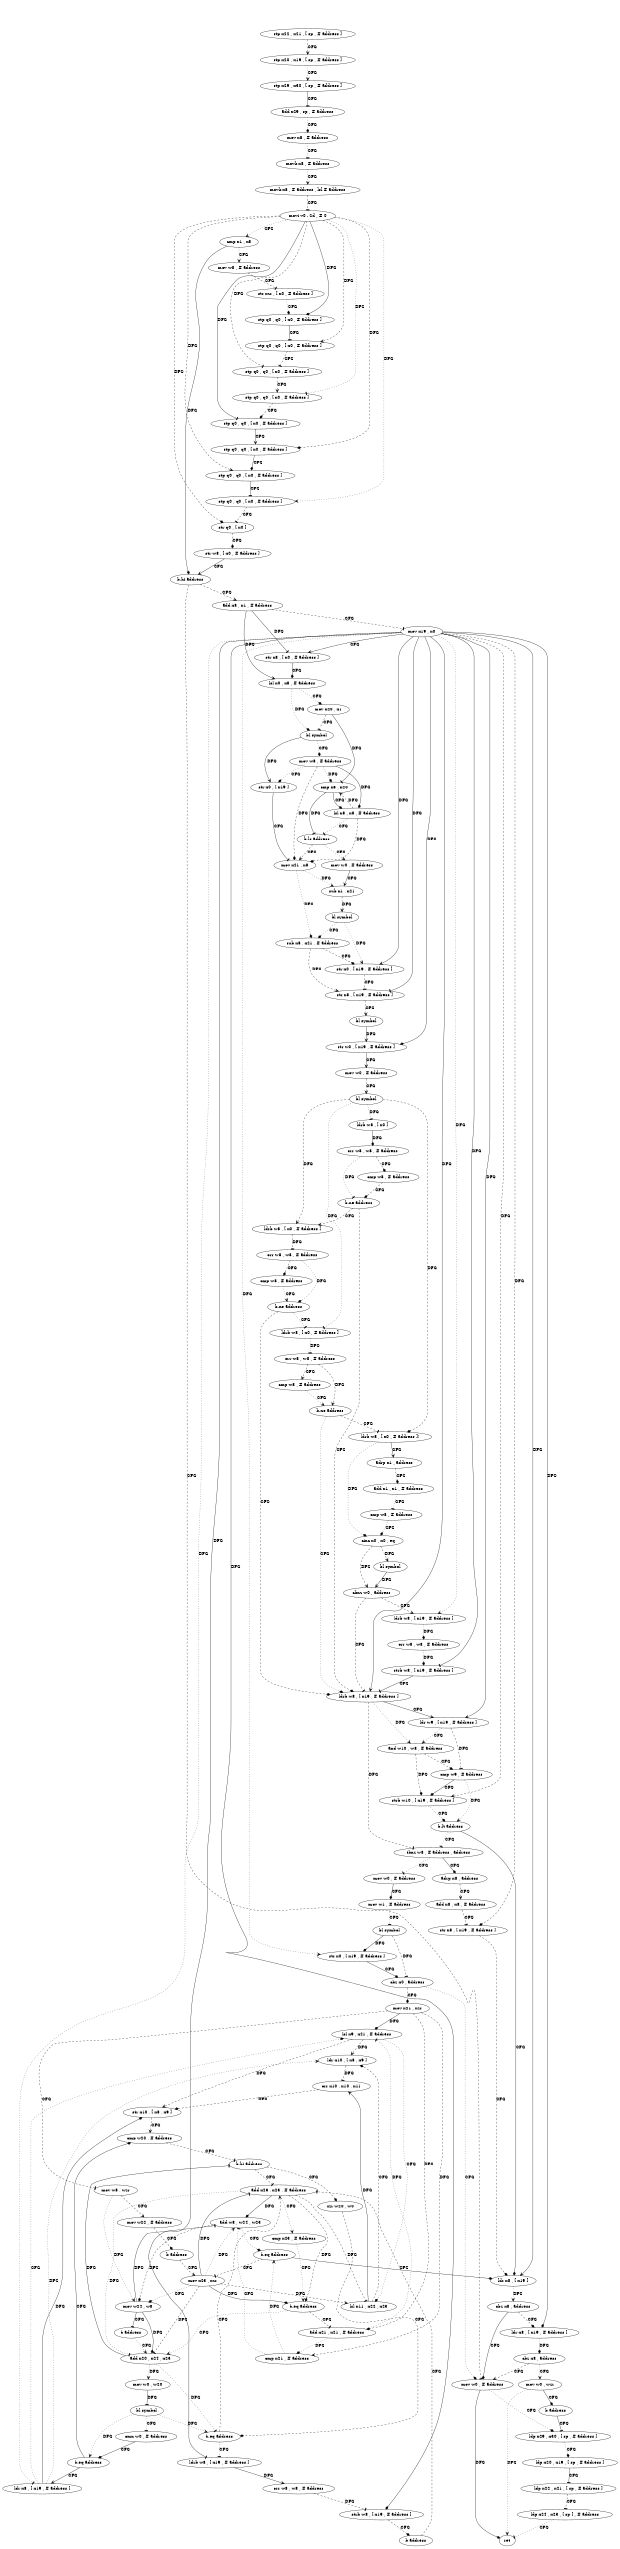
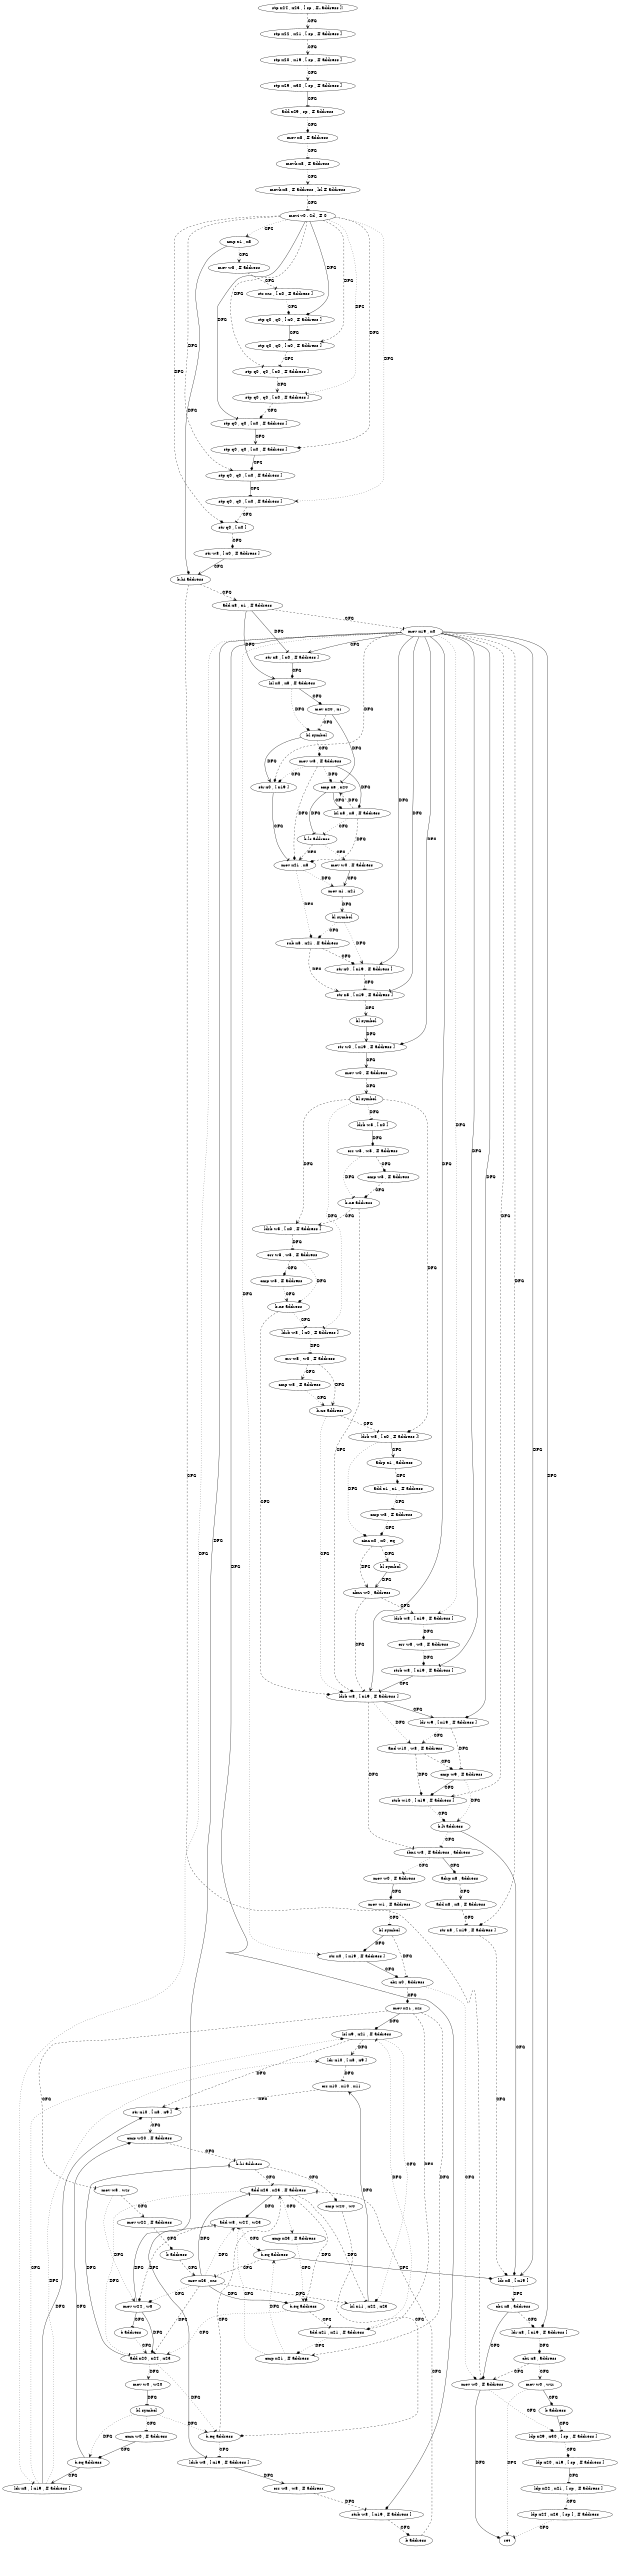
node "stp x24 , x23 , [ sp , #- address ]!": added
edge "lsl x0 , x8 , # address" -> "mov x20 , x1": style dotted -> solid
edge "mov x19 , x0" -> "str x0 , [ x19 ]": added, label "DFG"
node "sub x1 , x21": label "sub x1 , x21" -> "mov x1 , x21"
edge "mov x19 , x0" -> "ldr w9 , [ x19 , # address ]": arrowhead vee -> diamond
edge "lsl x11 , x22 , x23" -> "ldr x10 , [ x8 , x9 ]": removed, label "CFG"
node "xzr w20 , w0": label "xzr w20 , w0" -> "cmp w20 , w0"
